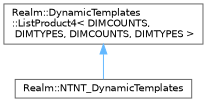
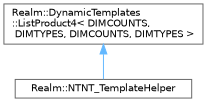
node "Realm::NTNT_DynamicTemplates": label "Realm::NTNT_DynamicTemplates" -> "Realm::NTNT_TemplateHelper"
